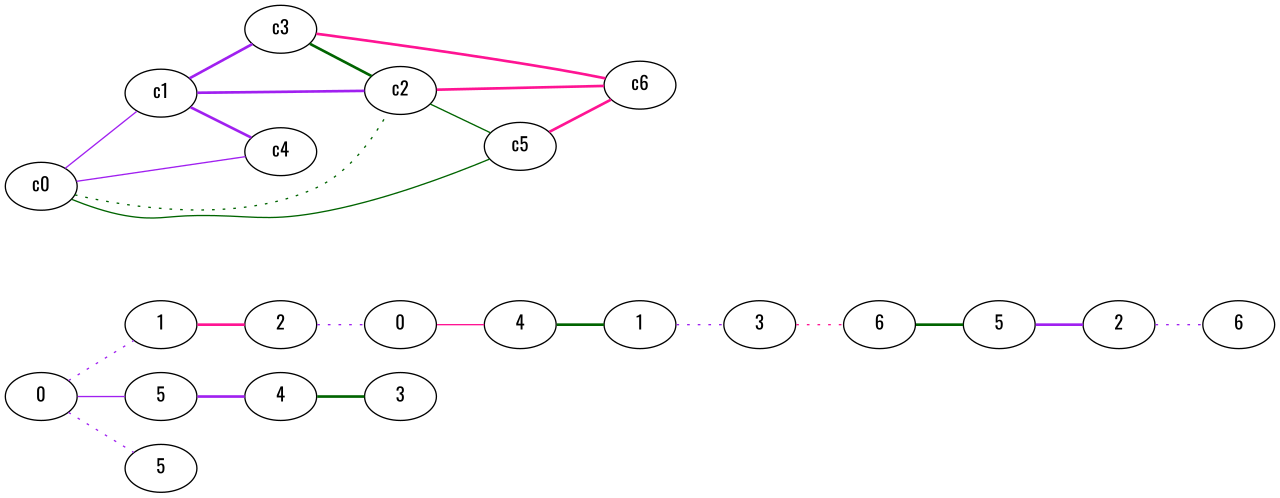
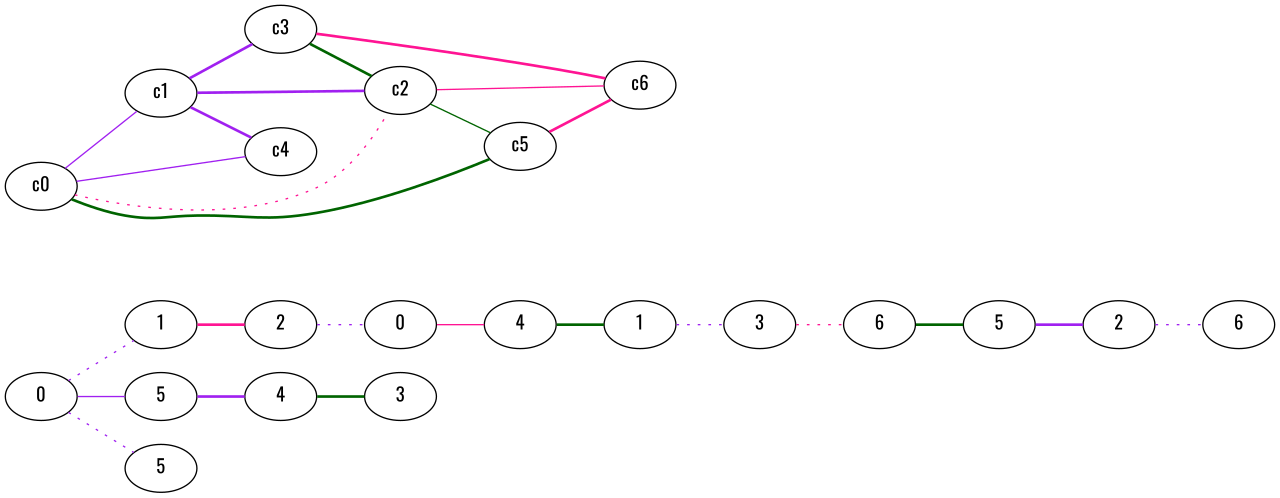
edge "c6" -- "c2": style bold -> solid
edge "c2" -- "c0": color darkgreen -> deeppink
edge "c5" -- "c0": style solid -> bold
